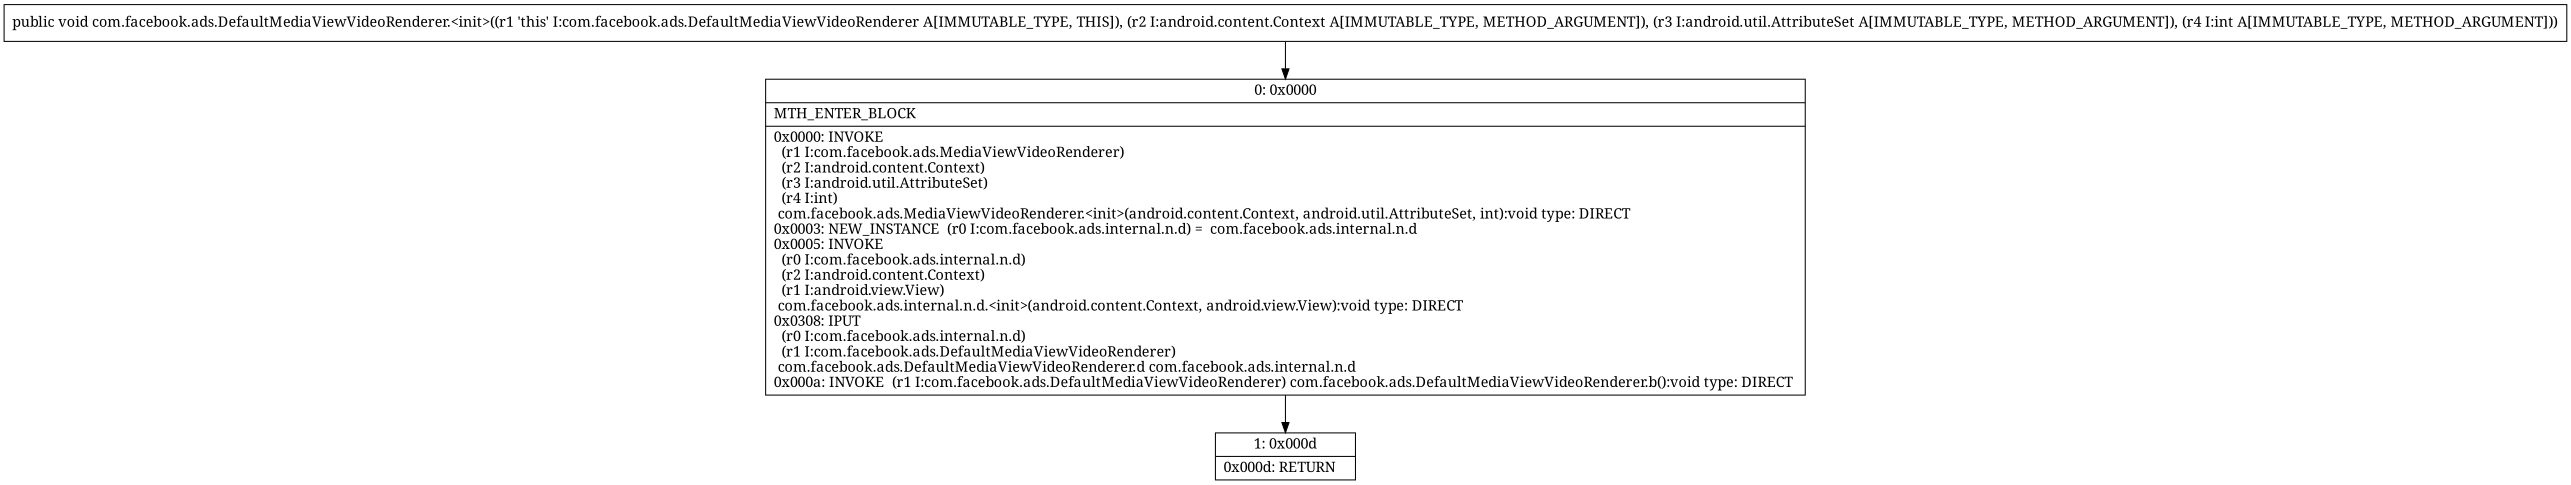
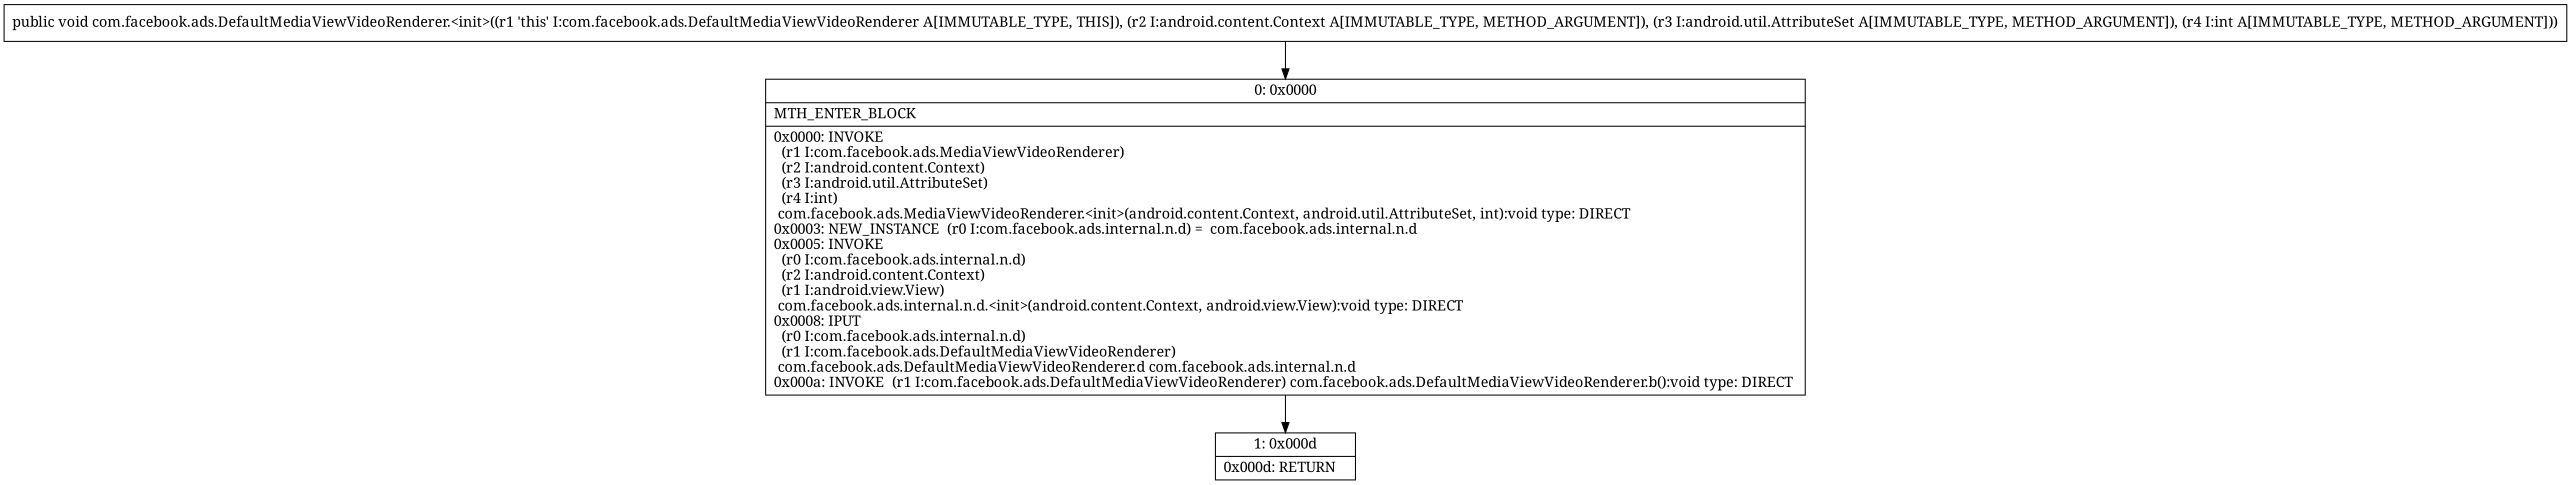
node "0: 0x0000": text "0x0308: IPUT" -> "0x0008: IPUT"
